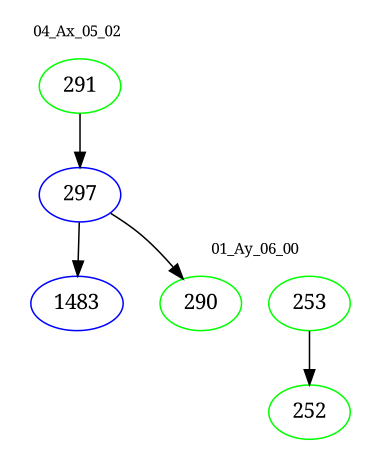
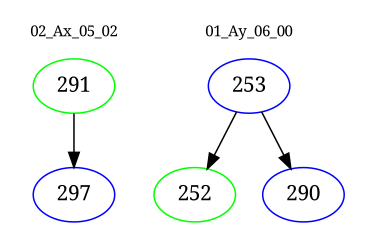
cluster "04_Ax_05_02": label "04_Ax_05_02" -> "02_Ax_05_02"
edge "297" -> "290": now "253" -> "290"
node "1483": removed
node "290": color green -> blue
node "253": color green -> blue
